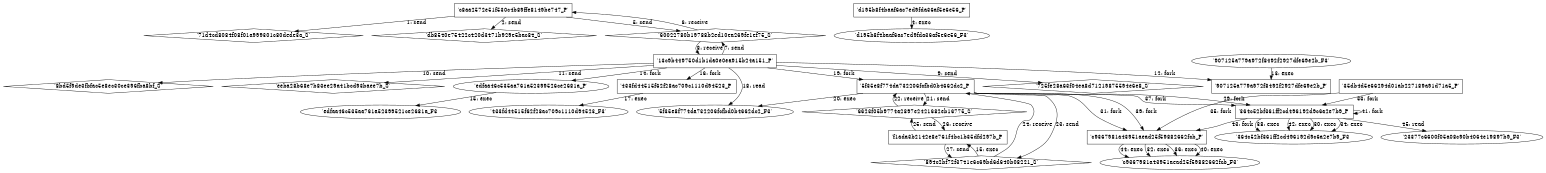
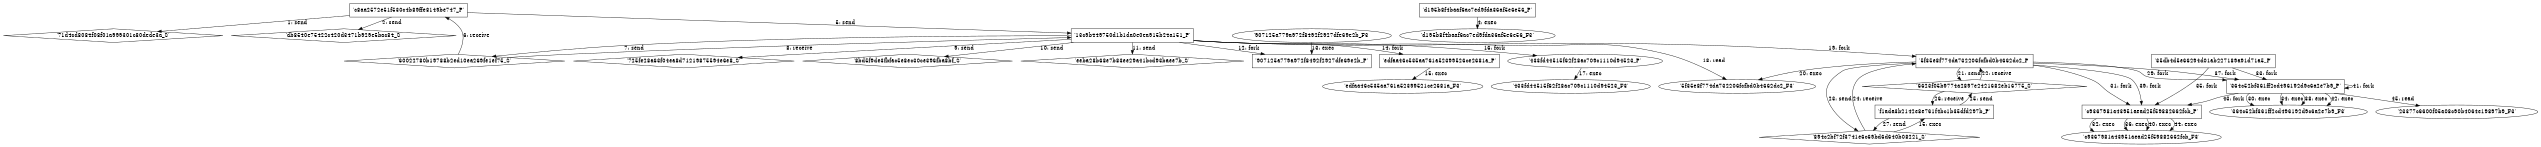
edge "'c8aa2572e51f530c4b89ffe8149be747_P'" -> "'60022780b19788b2ed10ea269fe1ef75_S'": now "'c8aa2572e51f530c4b89ffe8149be747_P'" -> "'13c9b449750d1b1da0e0ea915b24a151_P'"
node "'edfaa46c535aa761a52399526ce2681a_P'": shape ellipse -> box
node "'433fd44515f62f28ac709c1110d94523_P'": shape box -> ellipse
